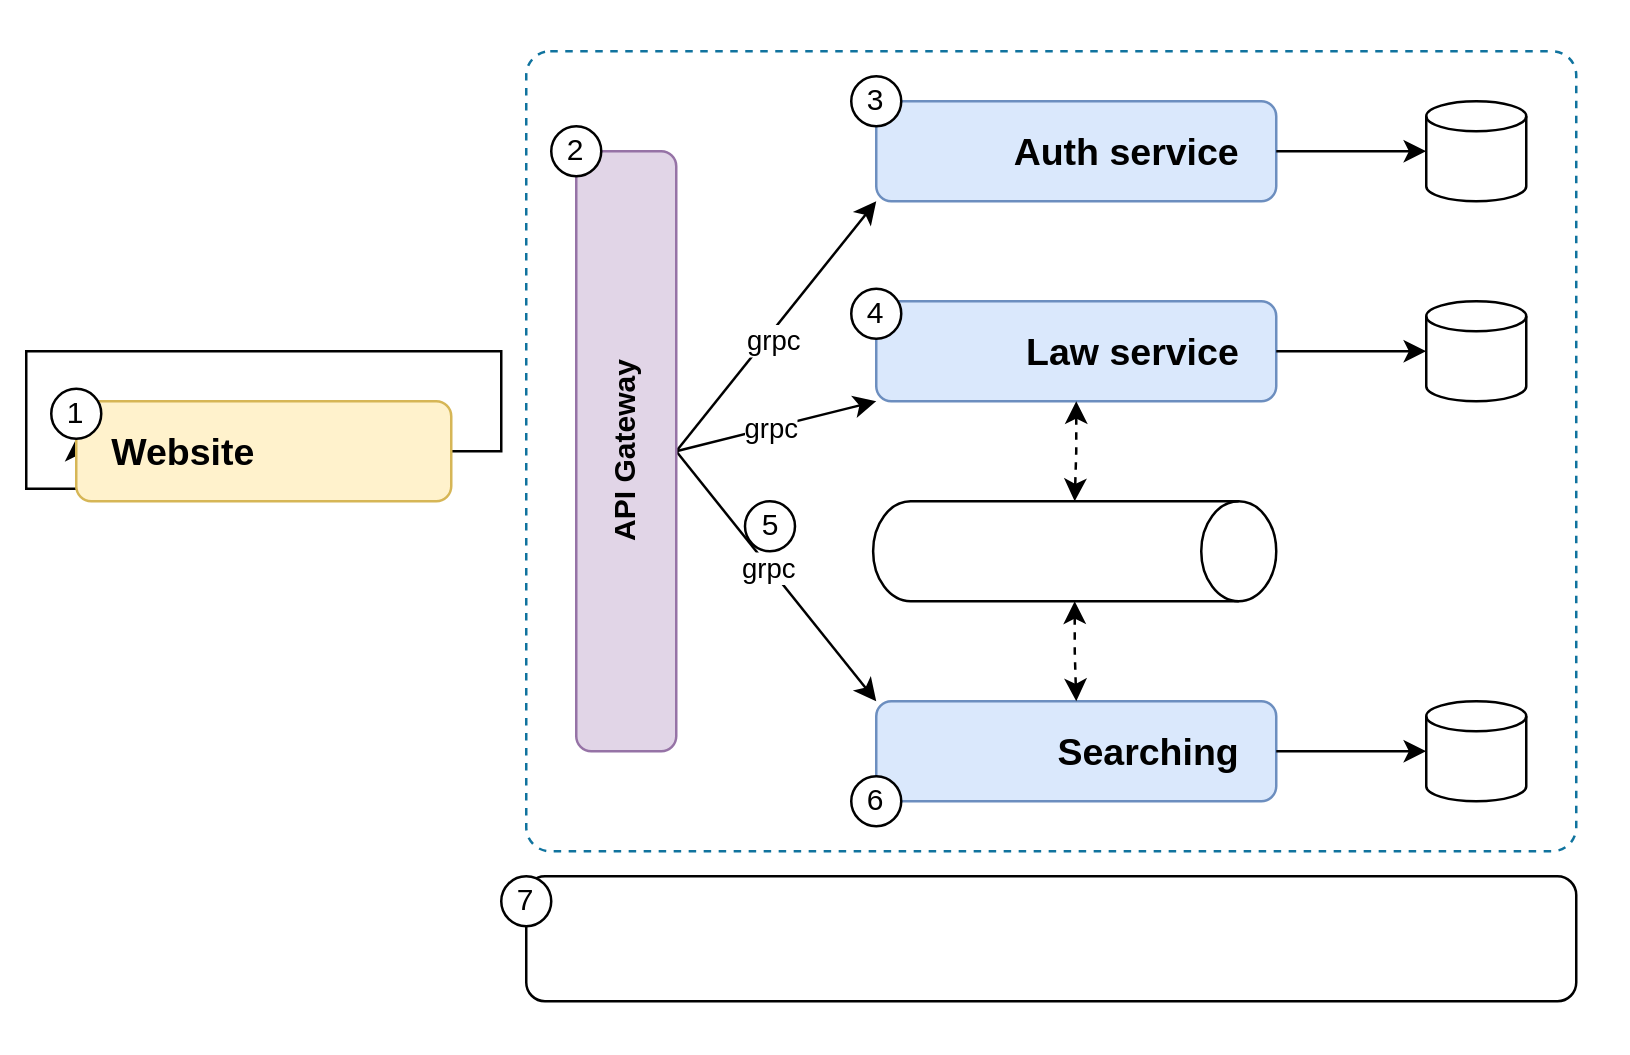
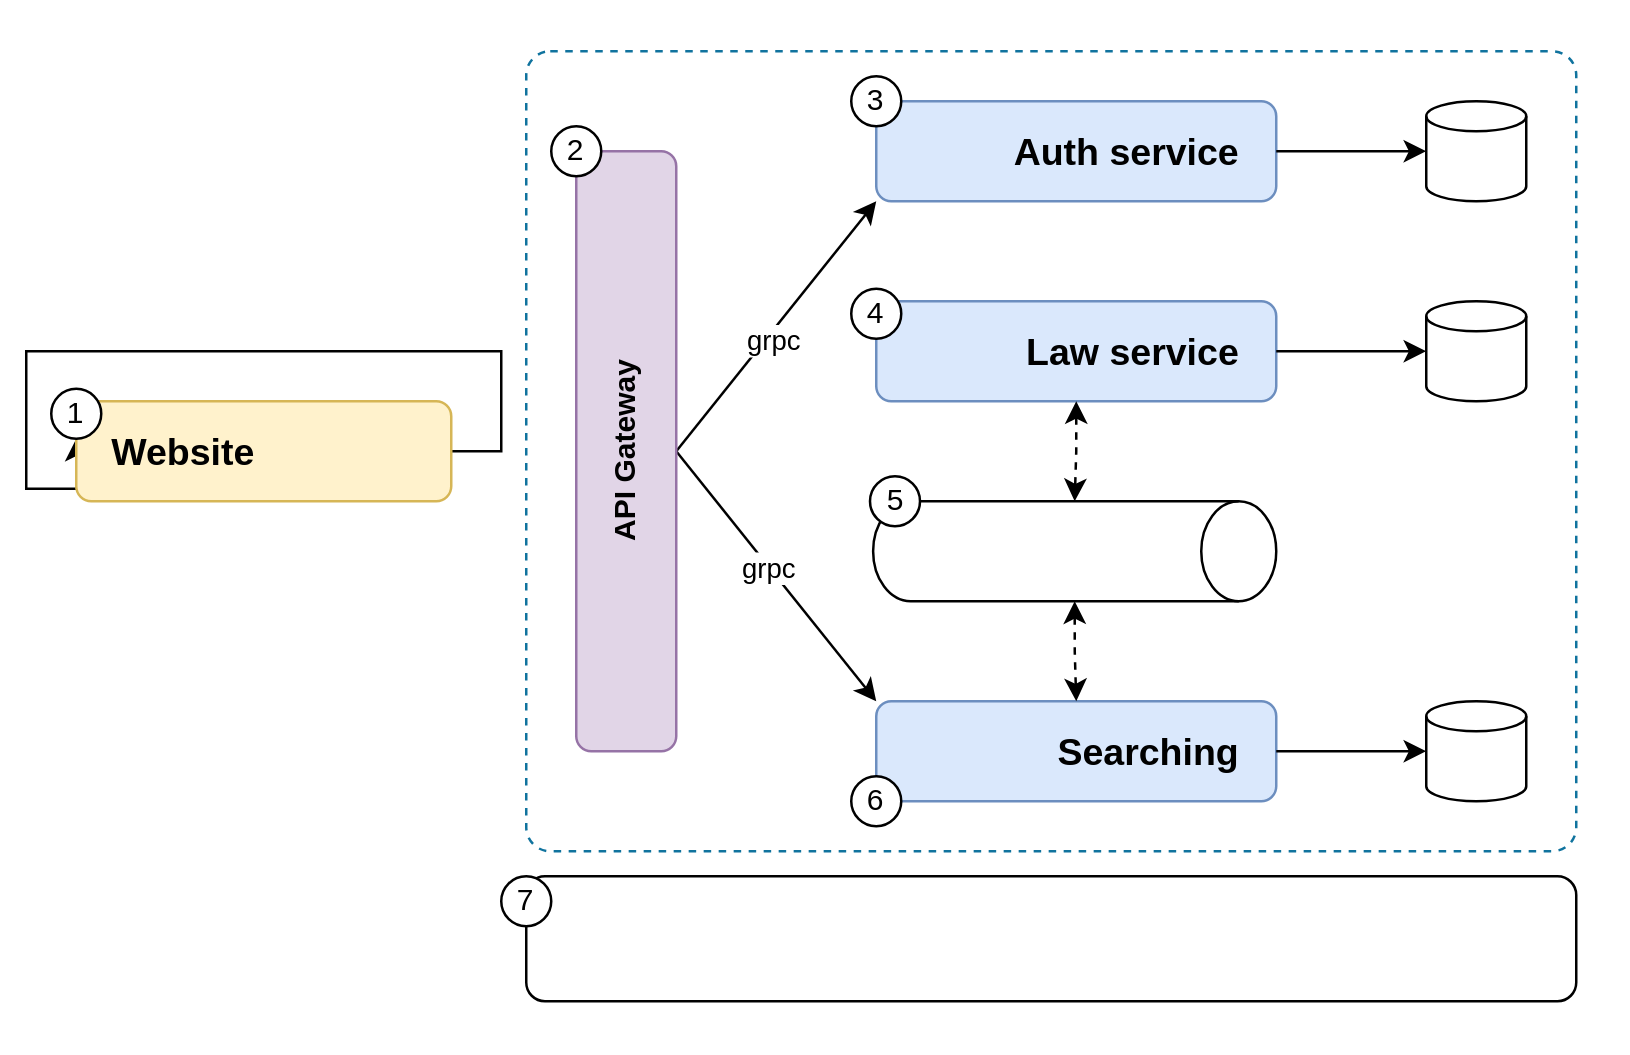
edge "API Gateway" -> "Law service": removed, label "grpc"
node "5": moved (770, 526) -> (895, 501)
